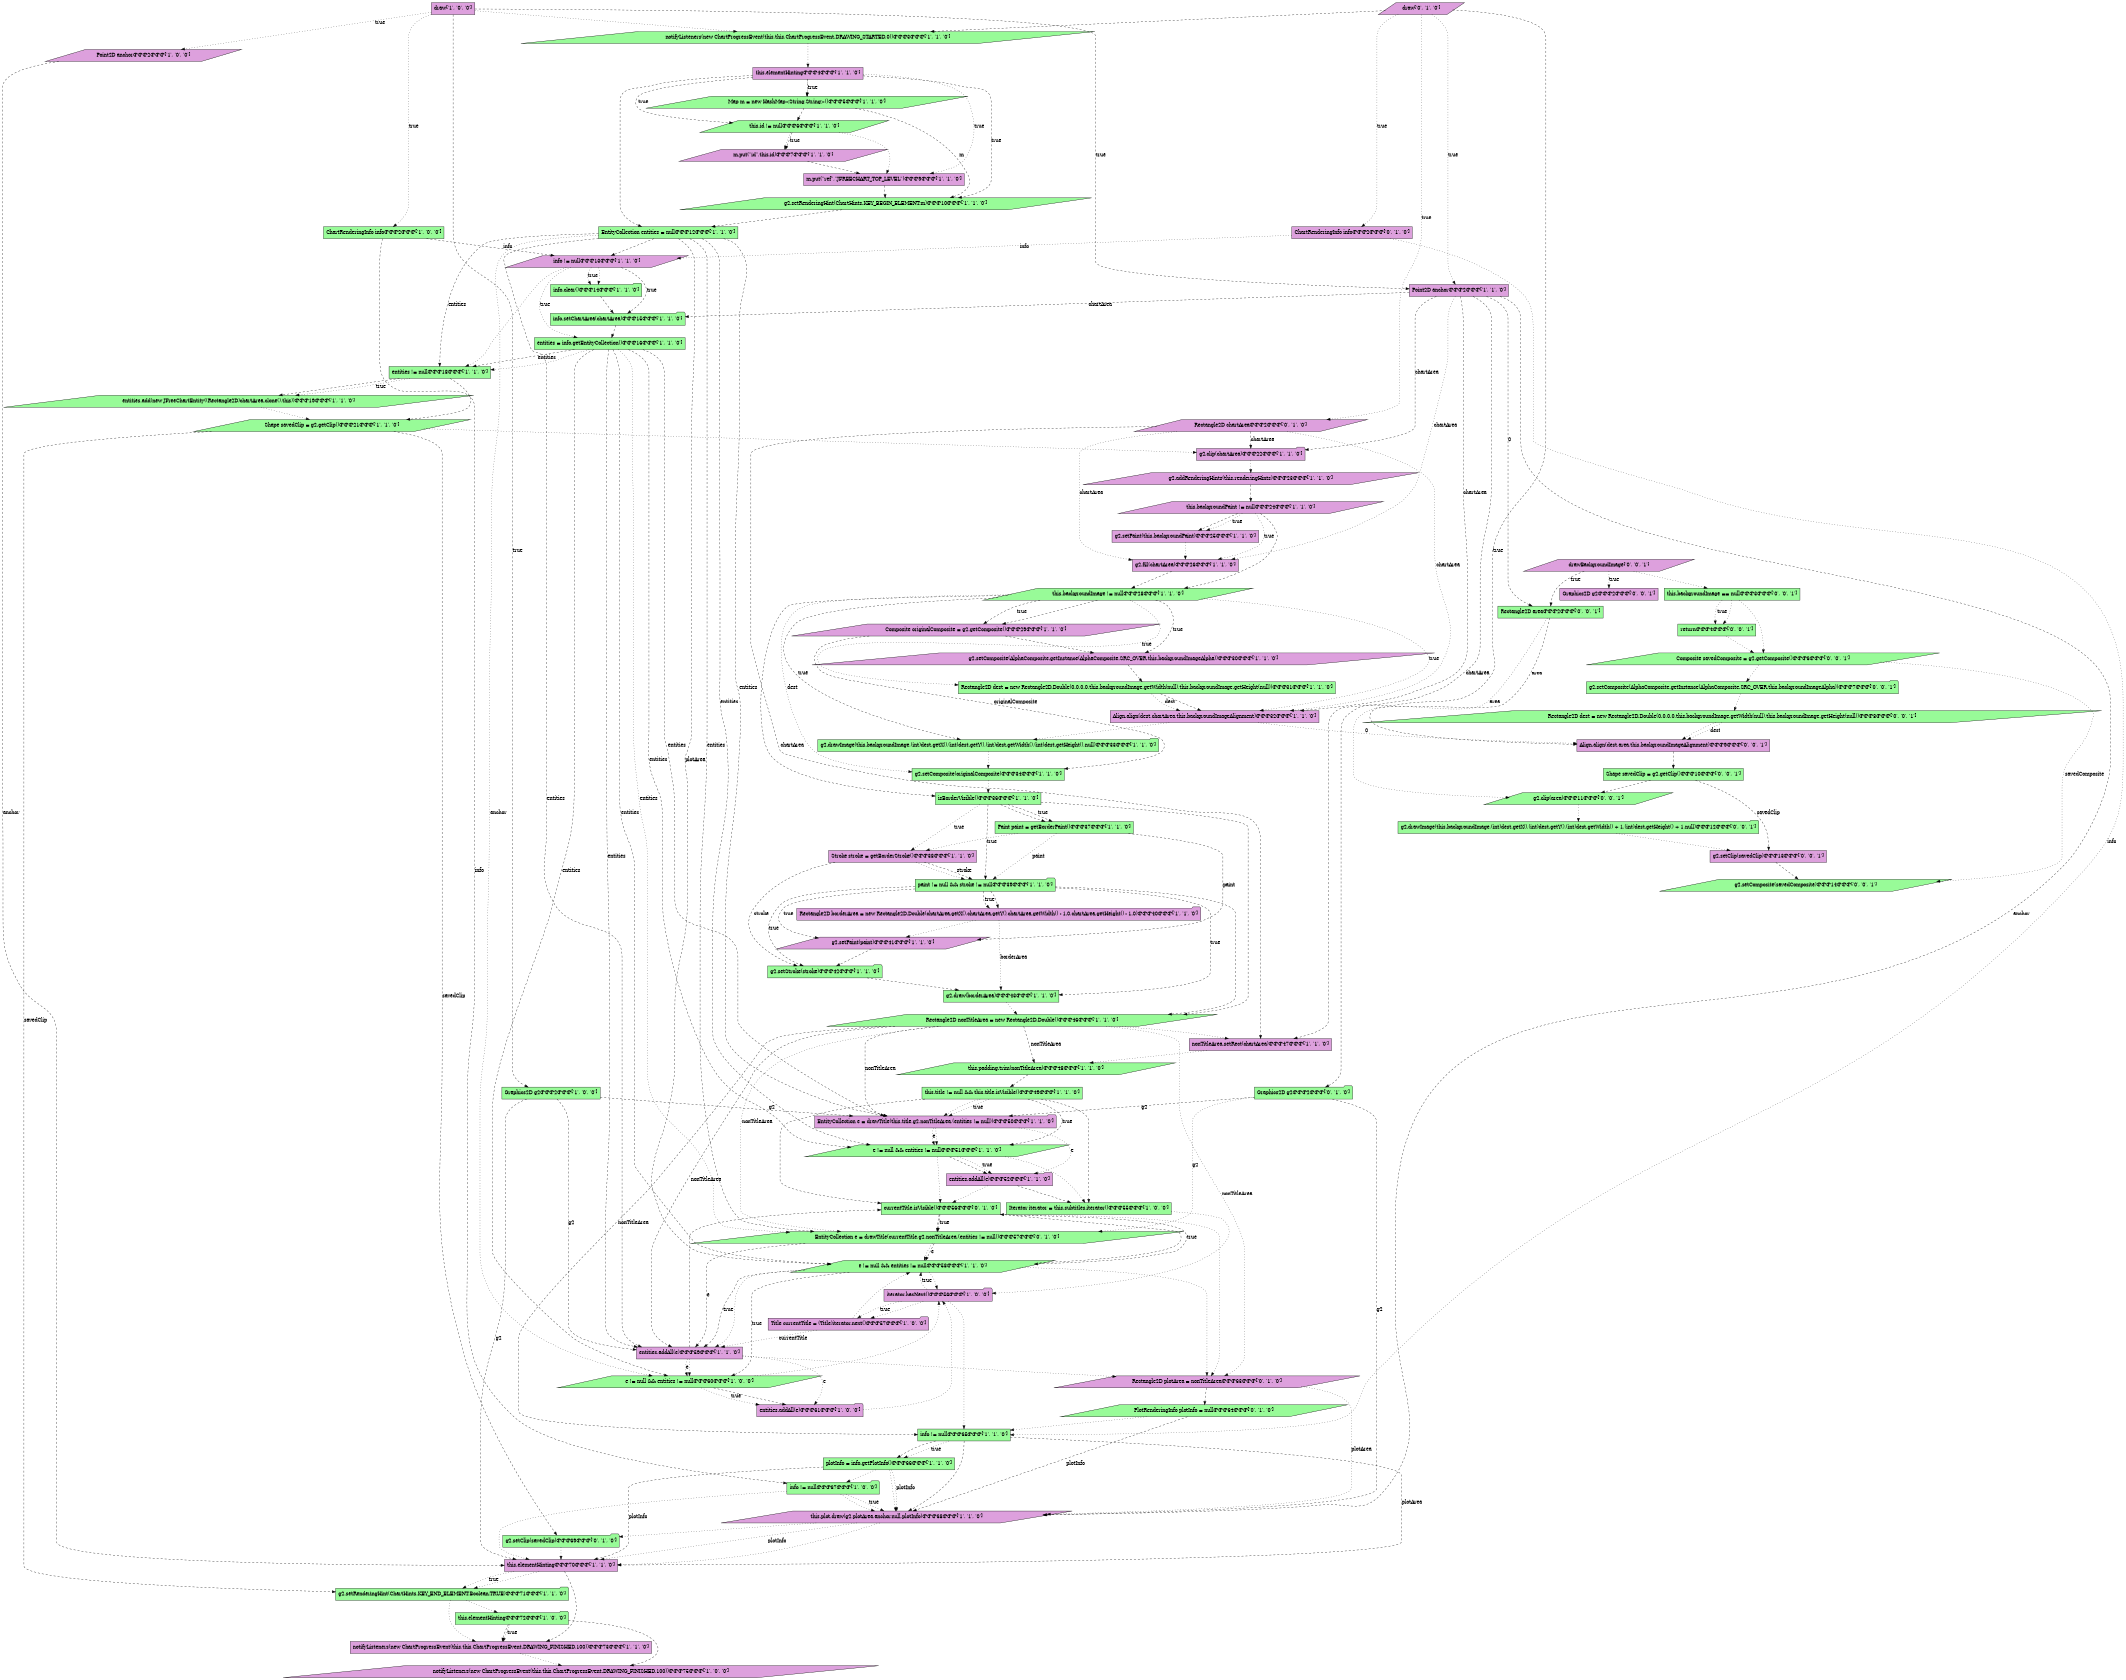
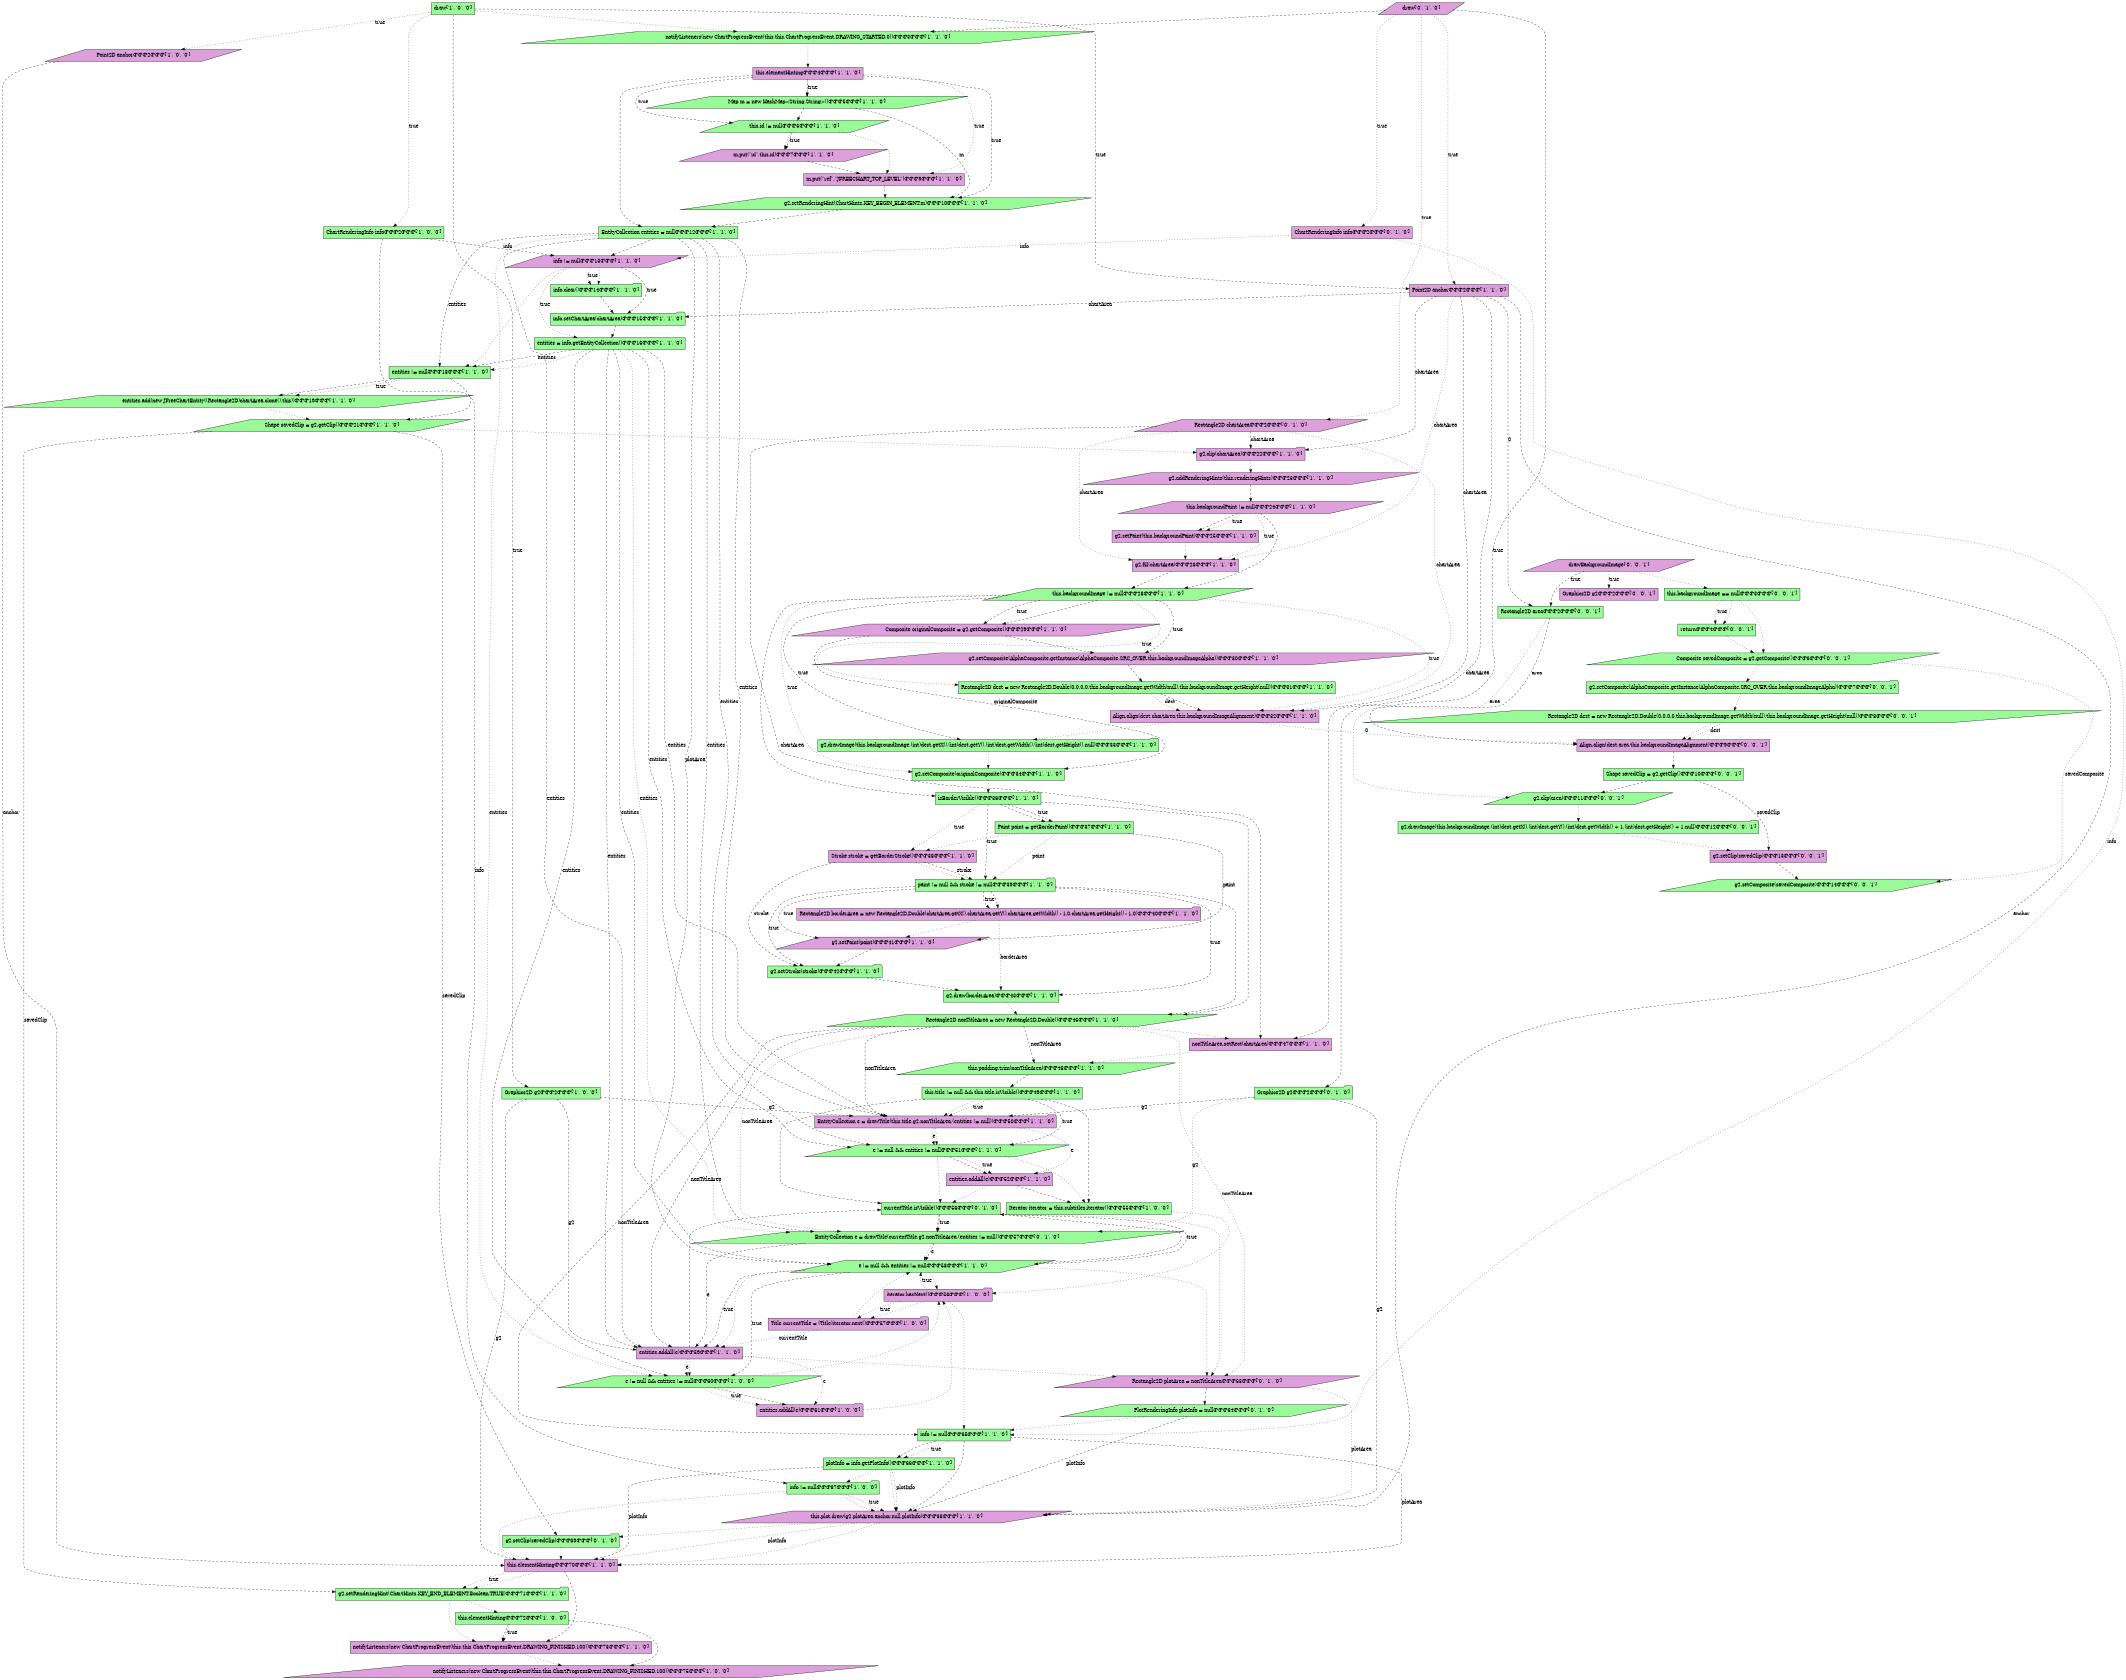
node "draw['1', '0', '0']": fillcolor plum -> palegreen
edge "this.backgroundImage != null@@@28@@@['1', '1', '0']" -> "g2.setComposite(originalComposite)@@@34@@@['1', '1', '0']": label "dest" -> "true"
edge "EntityCollection entities = null@@@12@@@['1', '1', '0']" -> "e != null && entities != null@@@60@@@['1', '0', '0']": label "anchor" -> "entities"
